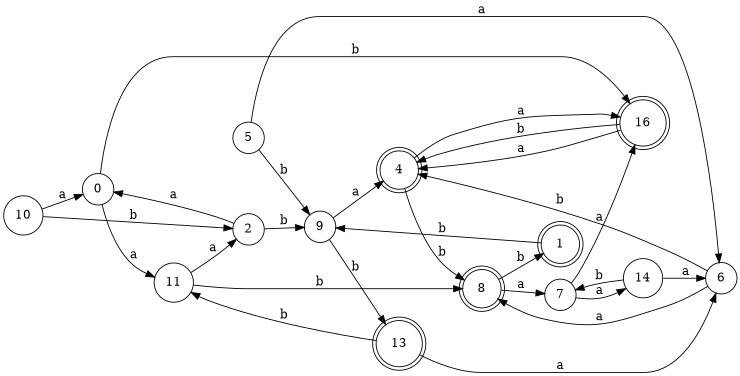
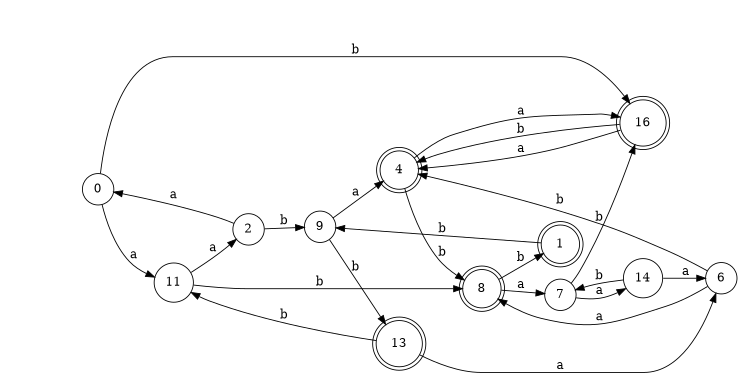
node "5": removed
node "10": removed
edge "7" -> "16": label "a" -> "b"
